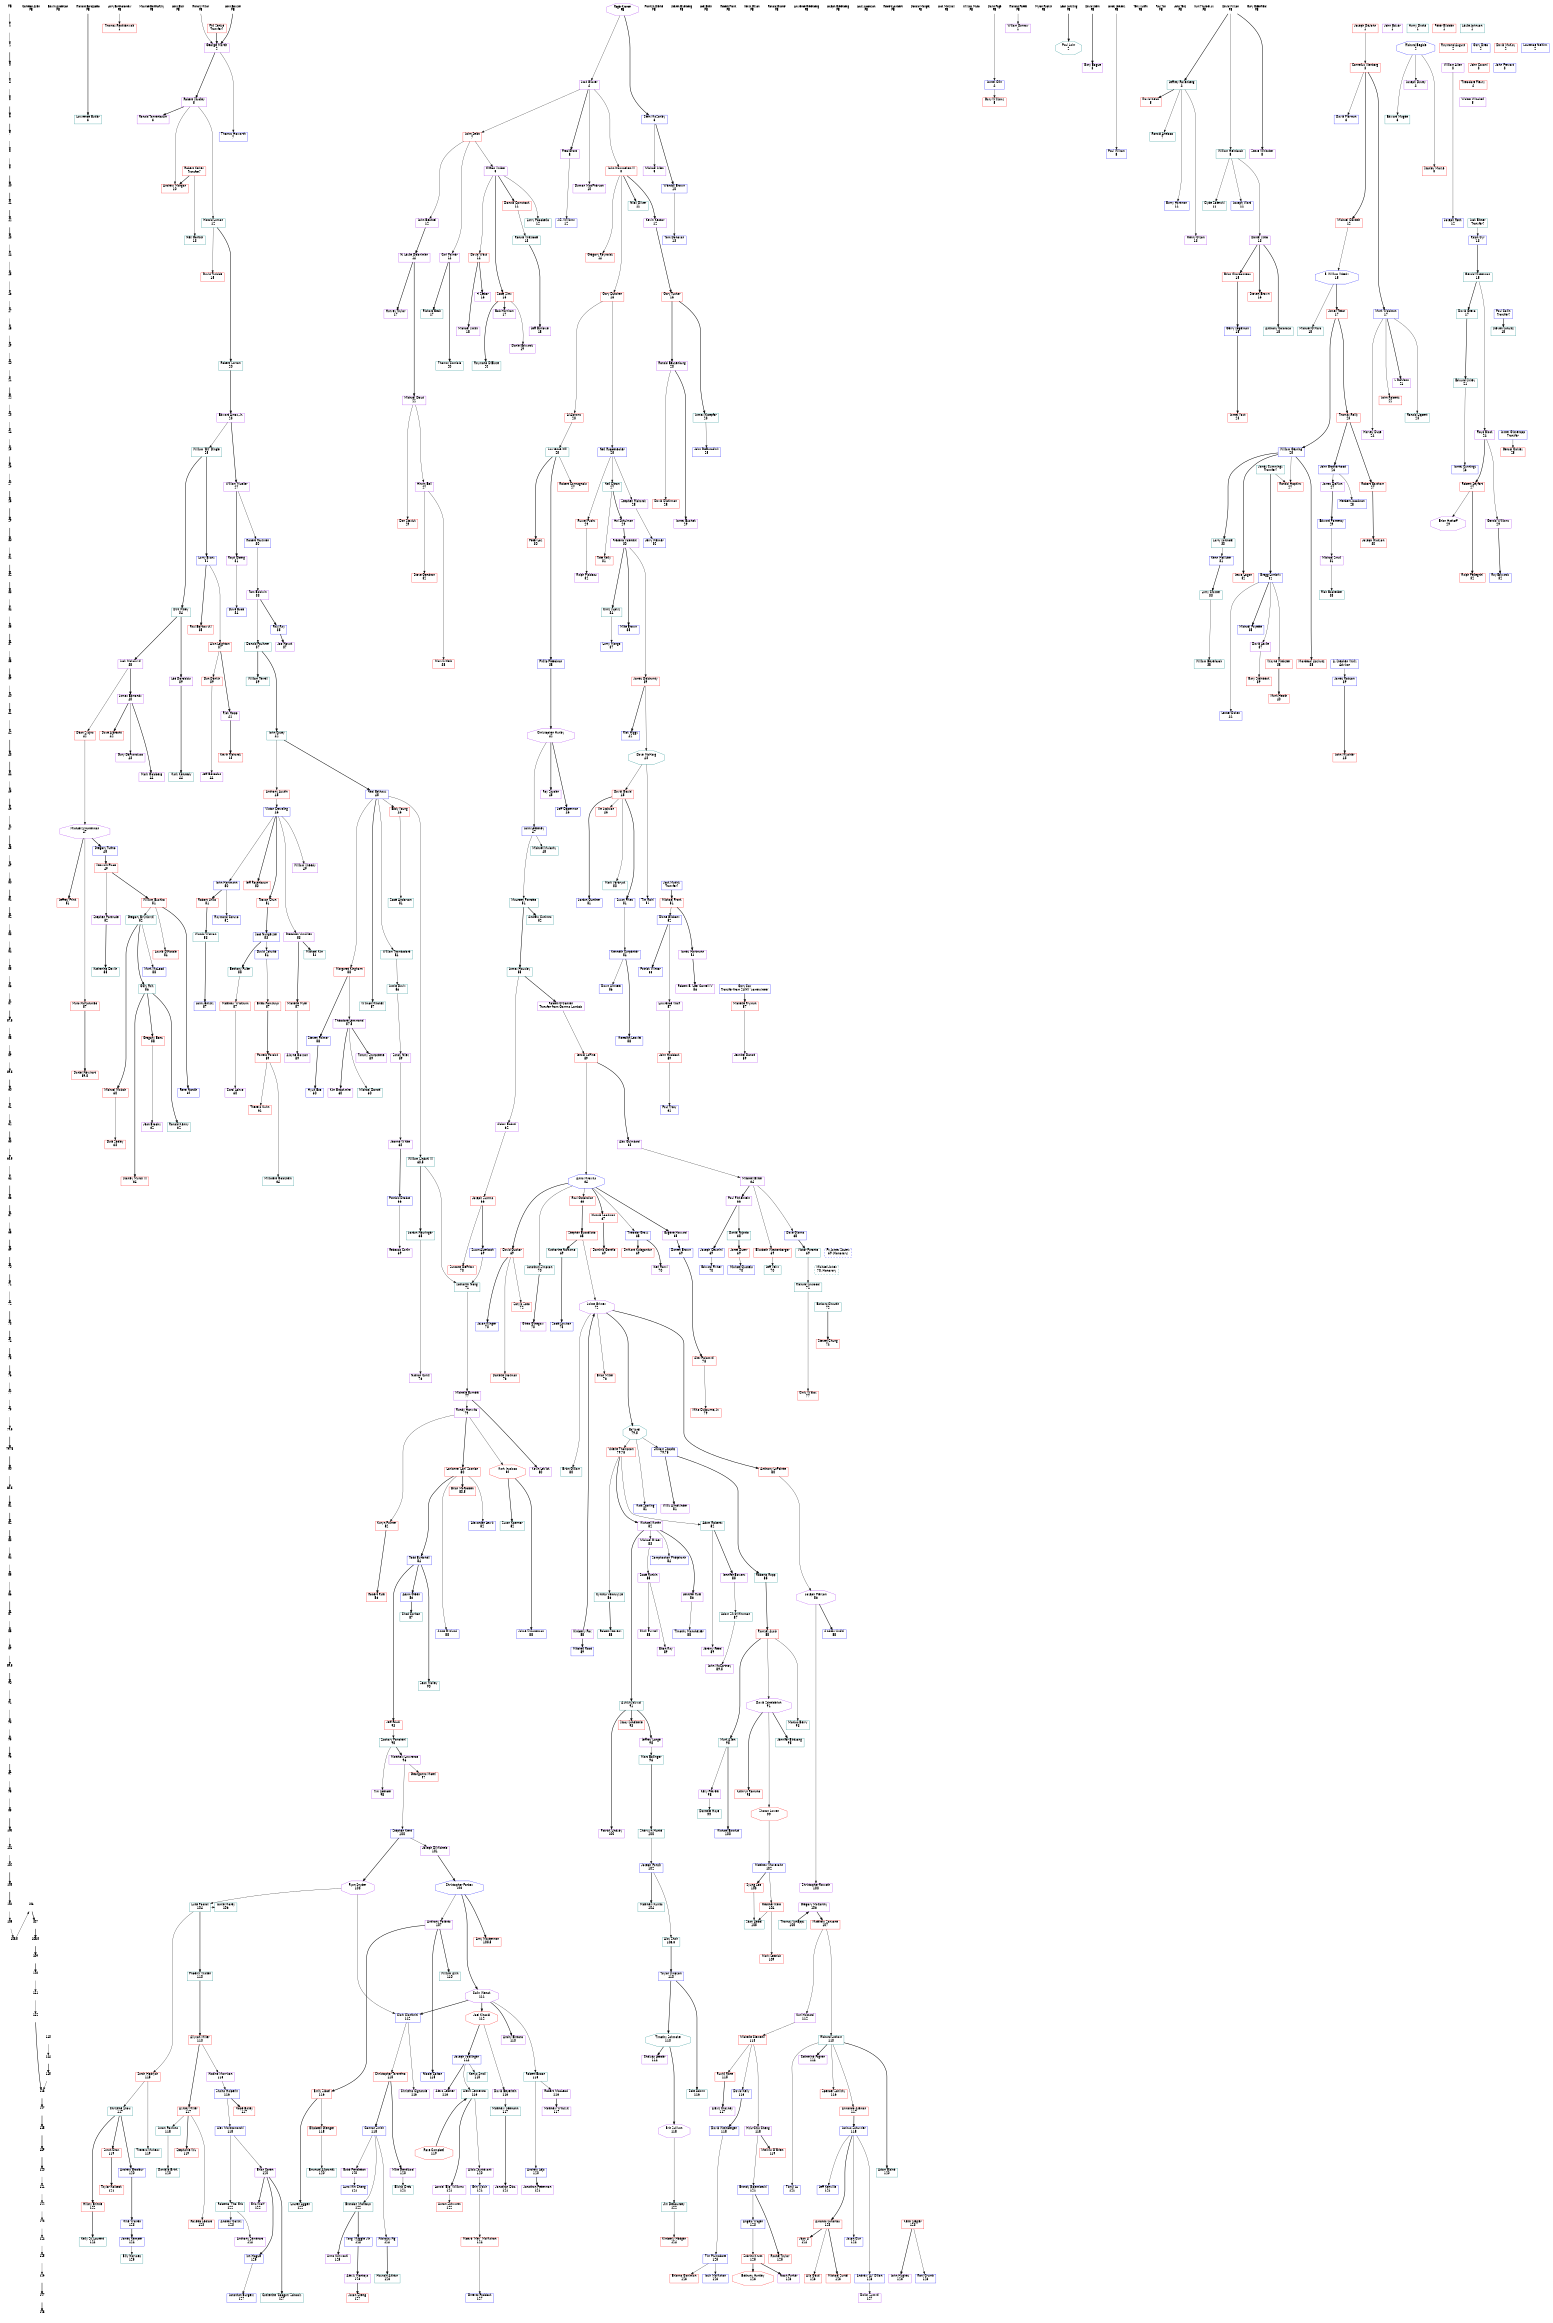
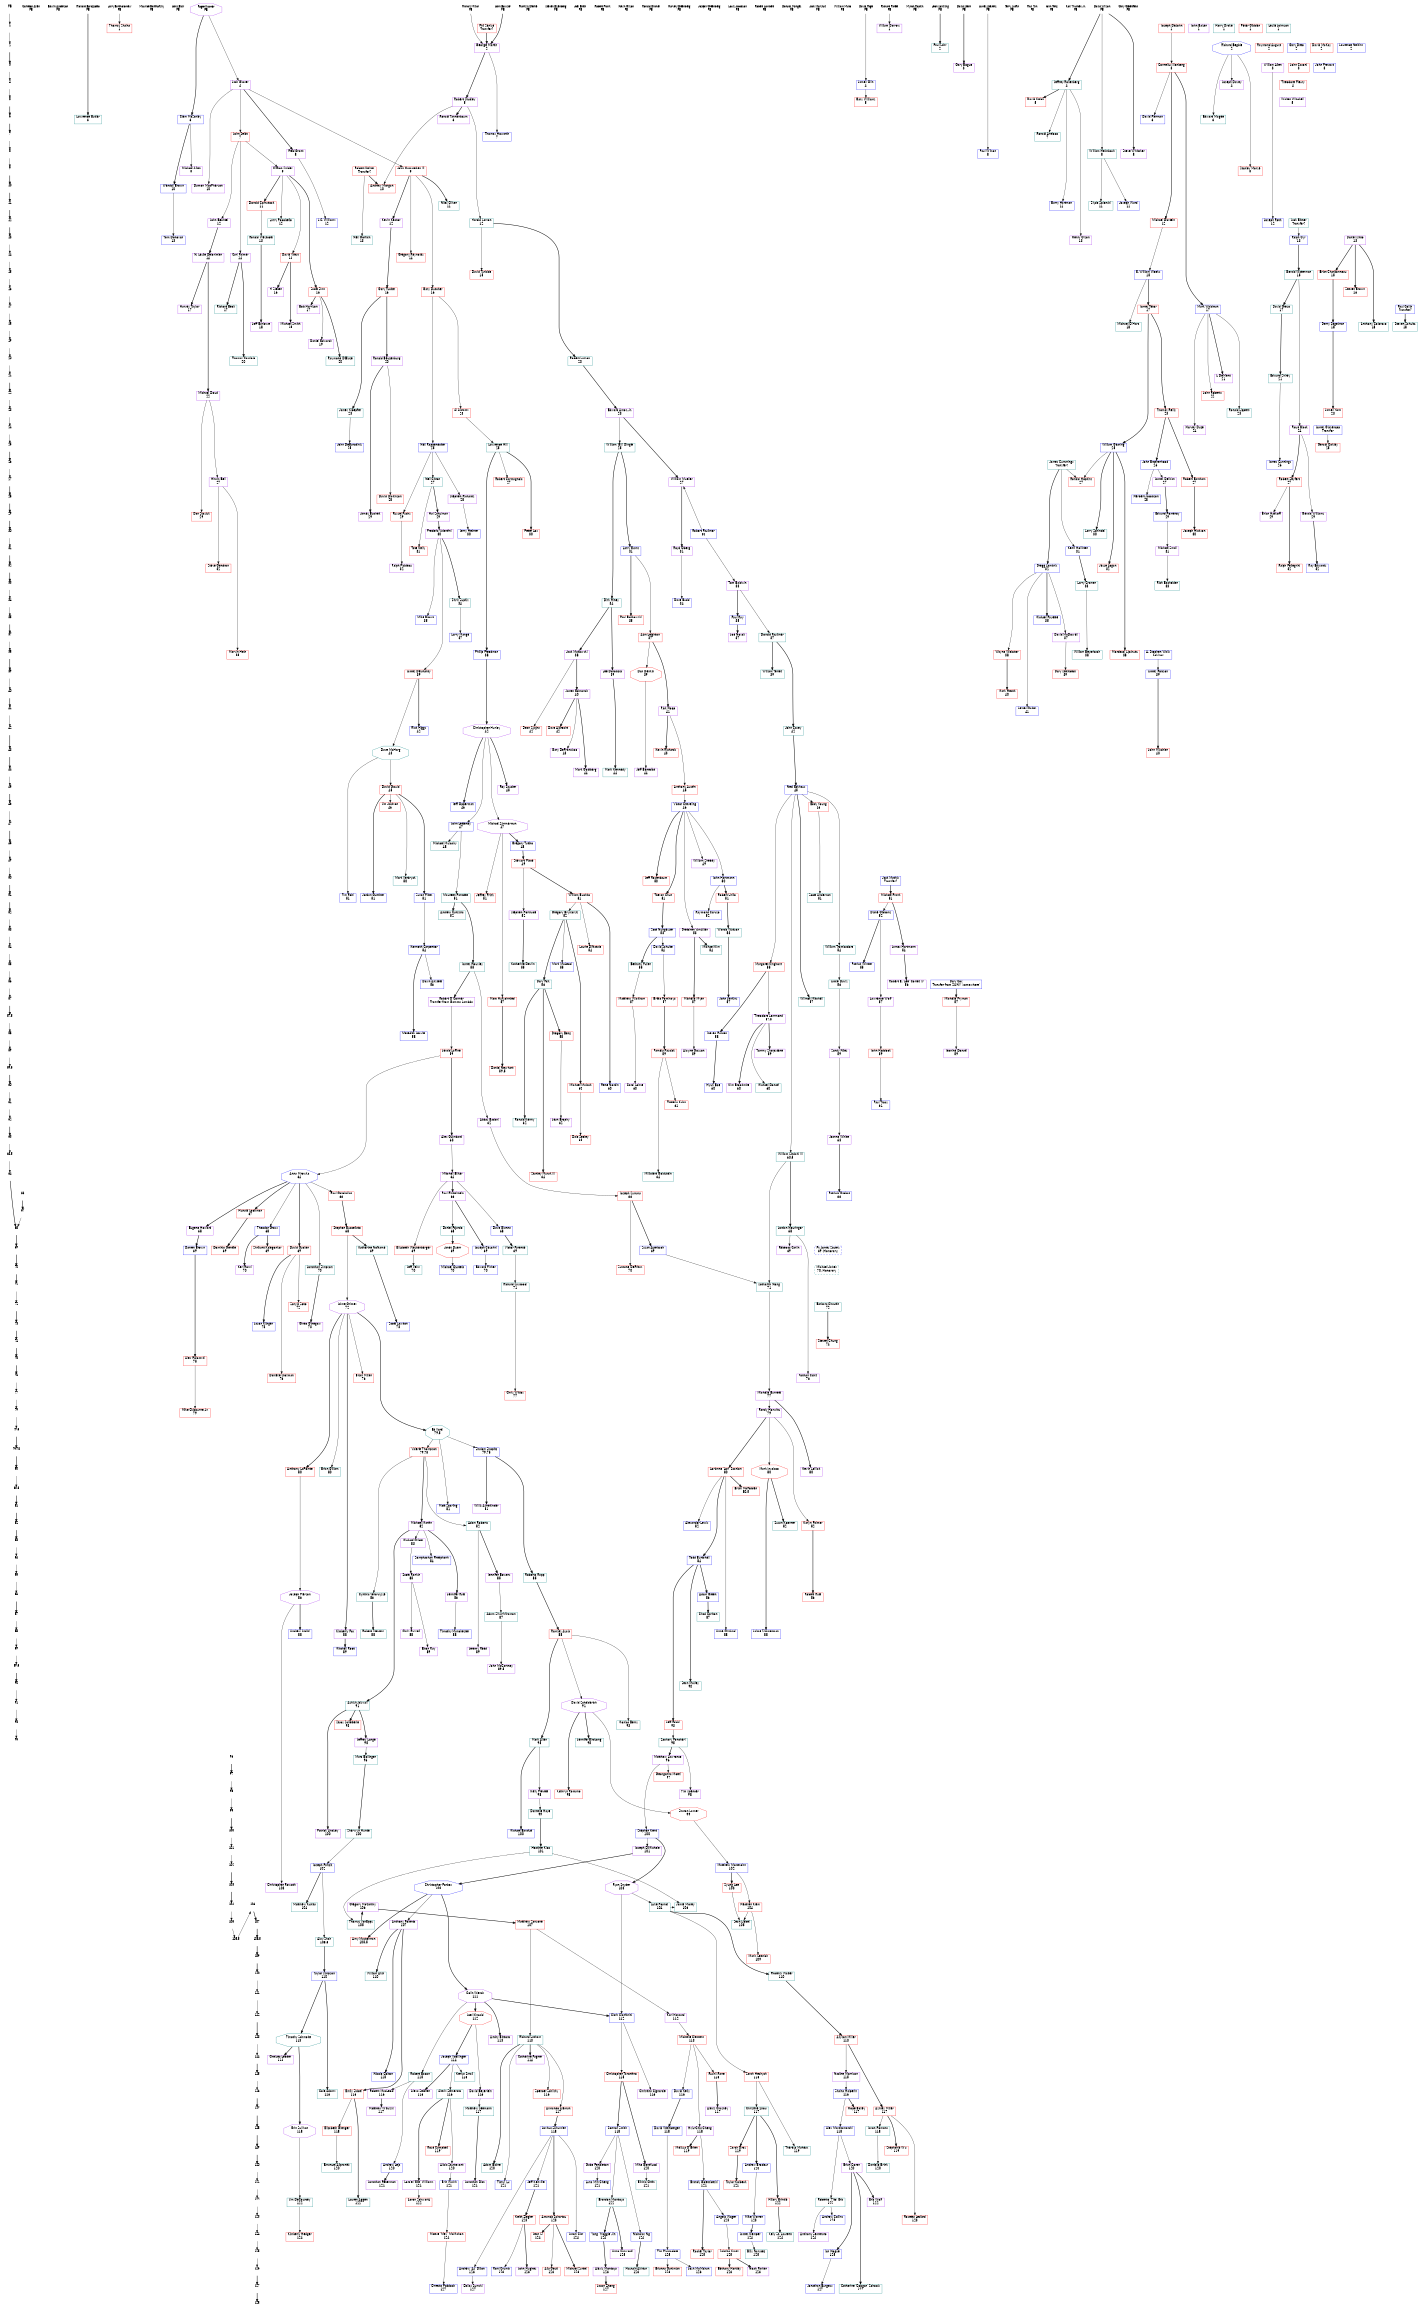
node "Lawrence Greenberg FB": label "Lawrence Greenberg FB" -> "Harvey Greenberg FB"
node "Thomas Recktenwalt 1": label "Thomas Recktenwalt 1" -> "Thomas Shaina 1"
node "Paul Lahr 2": shape octagon -> box
edge "William Heimbach 8" -> "Daniel Sinto 13": removed
node "E. William Weeks 15": shape octagon -> box
edge "William Mueller 27" -> "Robert Faulkner 30": reversed
node "Brian Hatkoff 29": shape octagon -> box
edge "Larry Schindel 30" -> "Kenn Hollister 31": now "James Cummings Transfer?" -> "Kenn Hollister 31"
edge "Frederic Valentini 30" -> "Mike Brown 35": style bold -> solid
node "David Leslie 37": label "David Leslie 37" -> "David McDowell 37"
node "Dan Denkin 39": shape box -> octagon
edge "John Casey 42" -> "Anthony Austin 45": now "Rick Hopp 41" -> "Anthony Austin 45"
edge "Dean Syajna 42" -> "Michael Zimmerman 47": now "Christopher Hurley 42" -> "Michael Zimmerman 47"
edge "Michael Zimmerman 47" -> "Jeffrey Frink 51": style bold -> solid
edge "64" -> "66": now "64" -> "68"
edge "Patricia Drobat 66" -> "Rebecca Carlin 69": now "Jordan Neuringer 68" -> "Rebecca Carlin 69"
node "Janet Duerr 69": shape box -> octagon
edge "Kimberly Fox 88" -> "Jaime Grimes 72": reversed
edge "95" -> "96": removed
node "Heather Kloc 101": added
edge "112" -> "116": now "112" -> "113"
edge "Rose Campbell 119" -> "Alexis Semeraro 116": reversed
node "Rose Campbell 119": shape octagon -> box
edge "Andrew Brodeur 120" -> "Mike Warren 123": style bold -> solid
edge "Jeff Kenville 121" -> "Keith Ziegler 123": added
node "Bethany Hartley 126": shape octagon -> box
